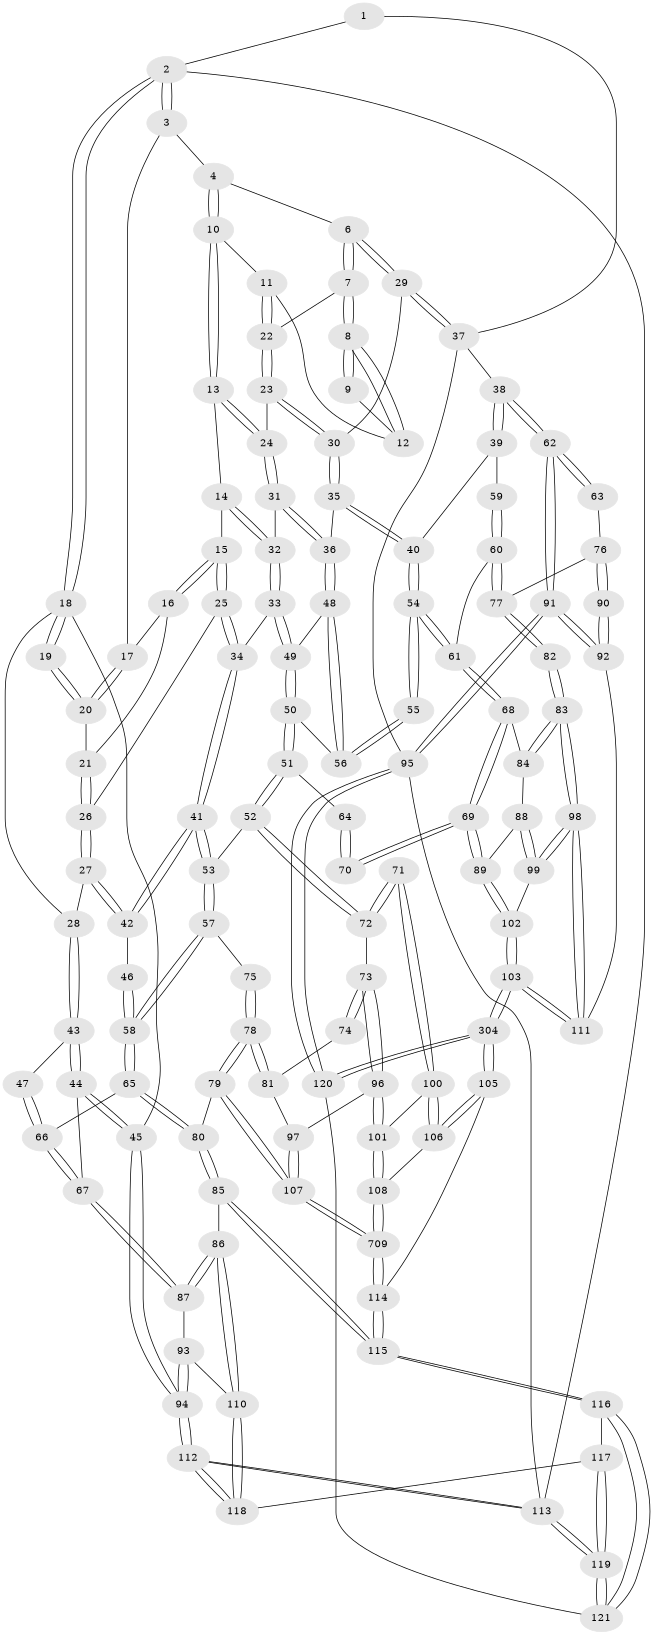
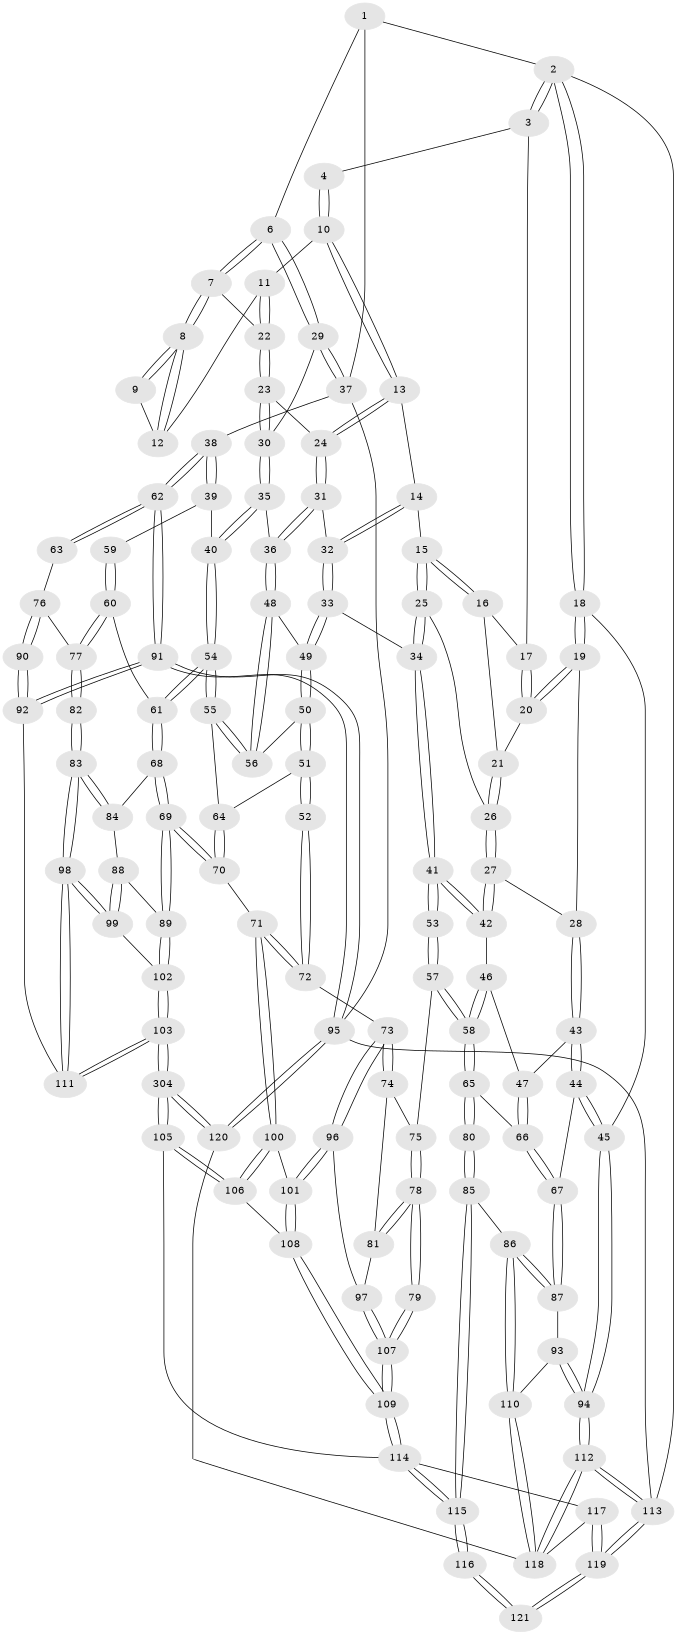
edge "4" -- "6": now "1" -- "6"
edge "18" -- "28": now "19" -- "28"
edge "55" -- "64": added
edge "52" -- "53": removed
edge "70" -- "71": added
edge "46" -- "47": added
edge "79" -- "80": removed
edge "74" -- "75": added
node "709": label "709" -> "109"
edge "116" -- "117": now "114" -- "117"
edge "120" -- "121": now "120" -- "118"
